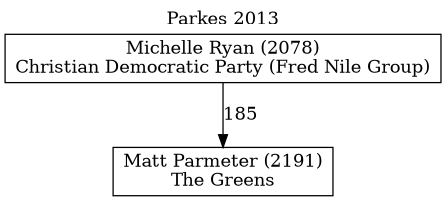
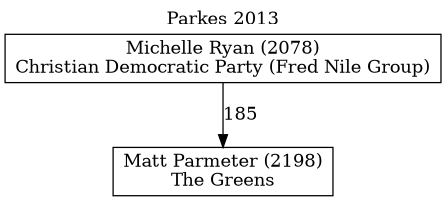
node "Matt Parmeter (2191) The Greens": label "Matt Parmeter (2191) The Greens" -> "Matt Parmeter (2198) The Greens"
